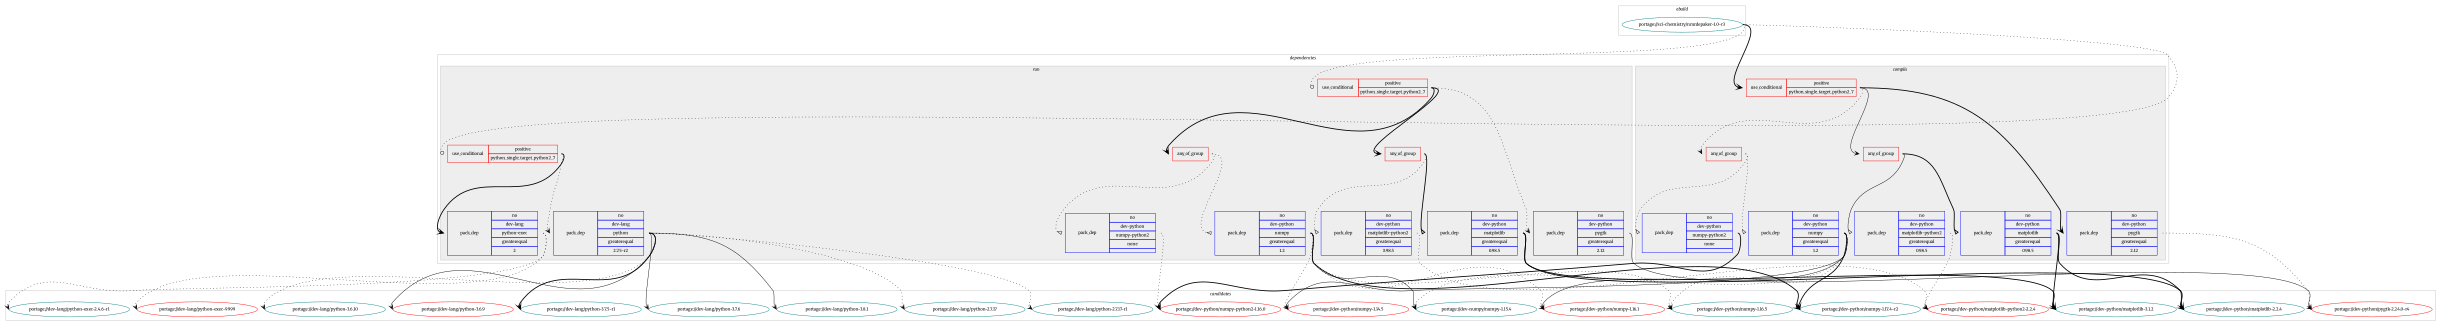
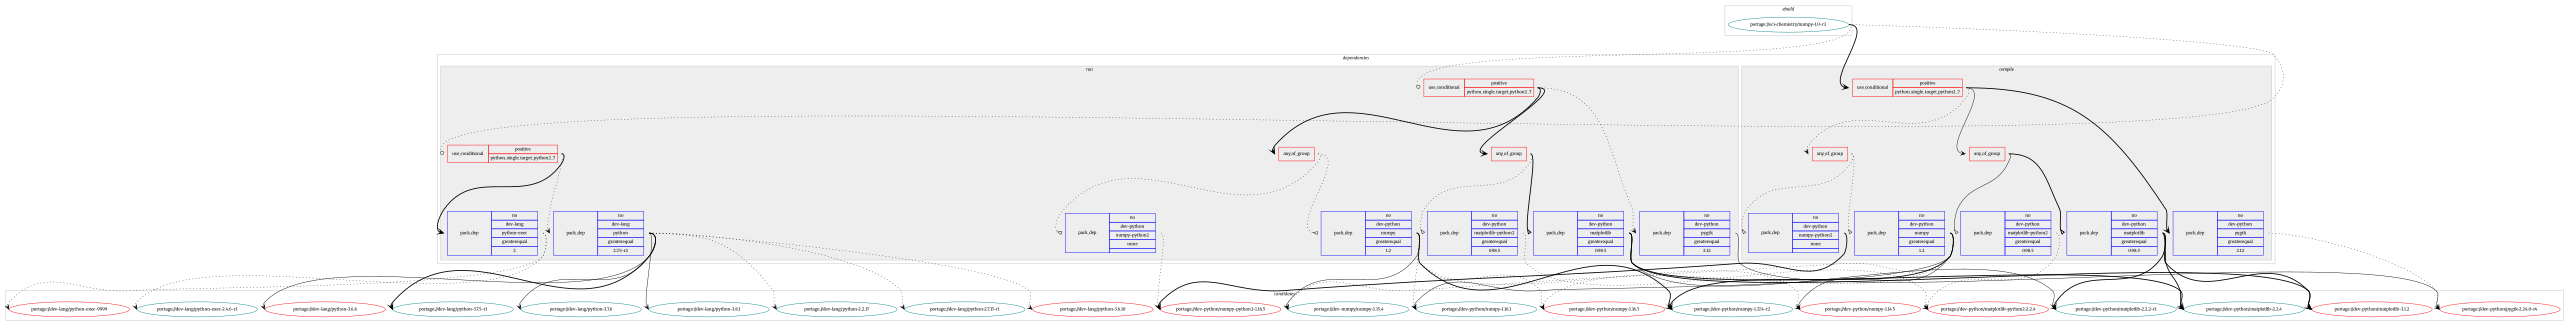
node "portage://sci-chemistry/nmrdepaker-1.0-r3": label "portage://sci-chemistry/nmrdepaker-1.0-r3" -> "portage://sci-chemistry/numpy-1.0-r3"
node "portage://dev-lang/python-3.6.10": color teal -> red
node "portage://dev-lang/python-3.6.9": label "portage://dev-lang/python-3.6.9" -> "portage://dev-lang/python-3.6.6"
node "portage://dev-lang/python-2.7.17": label "portage://dev-lang/python-2.7.17" -> "portage://dev-lang/python-2.2.17"
node "portage://dev-python/numpy-python2-1.16.0": label "portage://dev-python/numpy-python2-1.16.0" -> "portage://dev-python/numpy-python2-1.16.5"
node "portage://dev-python/numpy-1.16.1": color red -> teal
node "portage://dev-python/numpy-1.16.5": color teal -> red
node "portage://dev-python/matplotlib-2.2.2-r1": added
node "portage://dev-python/matplotlib-3.1.2": color teal -> red
